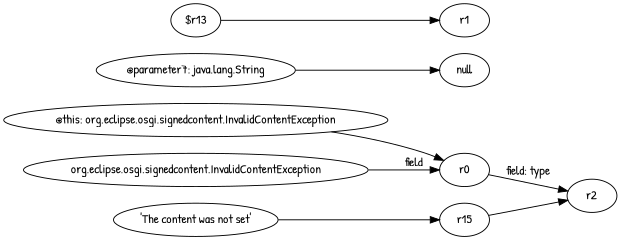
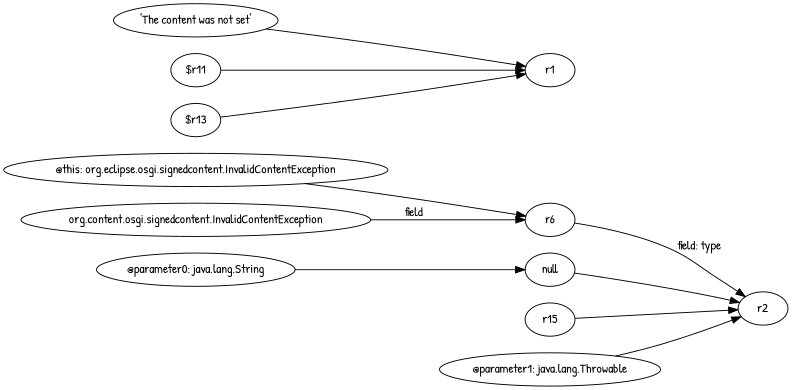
node "$r11": added
node "@parameter7: java.lang.String": label "@parameter7: java.lang.String" -> "@parameter0: java.lang.String"
node "org.eclipse.osgi.signedcontent.InvalidContentException": label "org.eclipse.osgi.signedcontent.InvalidContentException" -> "org.content.osgi.signedcontent.InvalidContentException"
node "r0": label "r0" -> "r6"
edge "'The content was not set'" -> "r15": now "'The content was not set'" -> "r1"
edge "null" -> "r2": added
node "@parameter1: java.lang.Throwable": added
